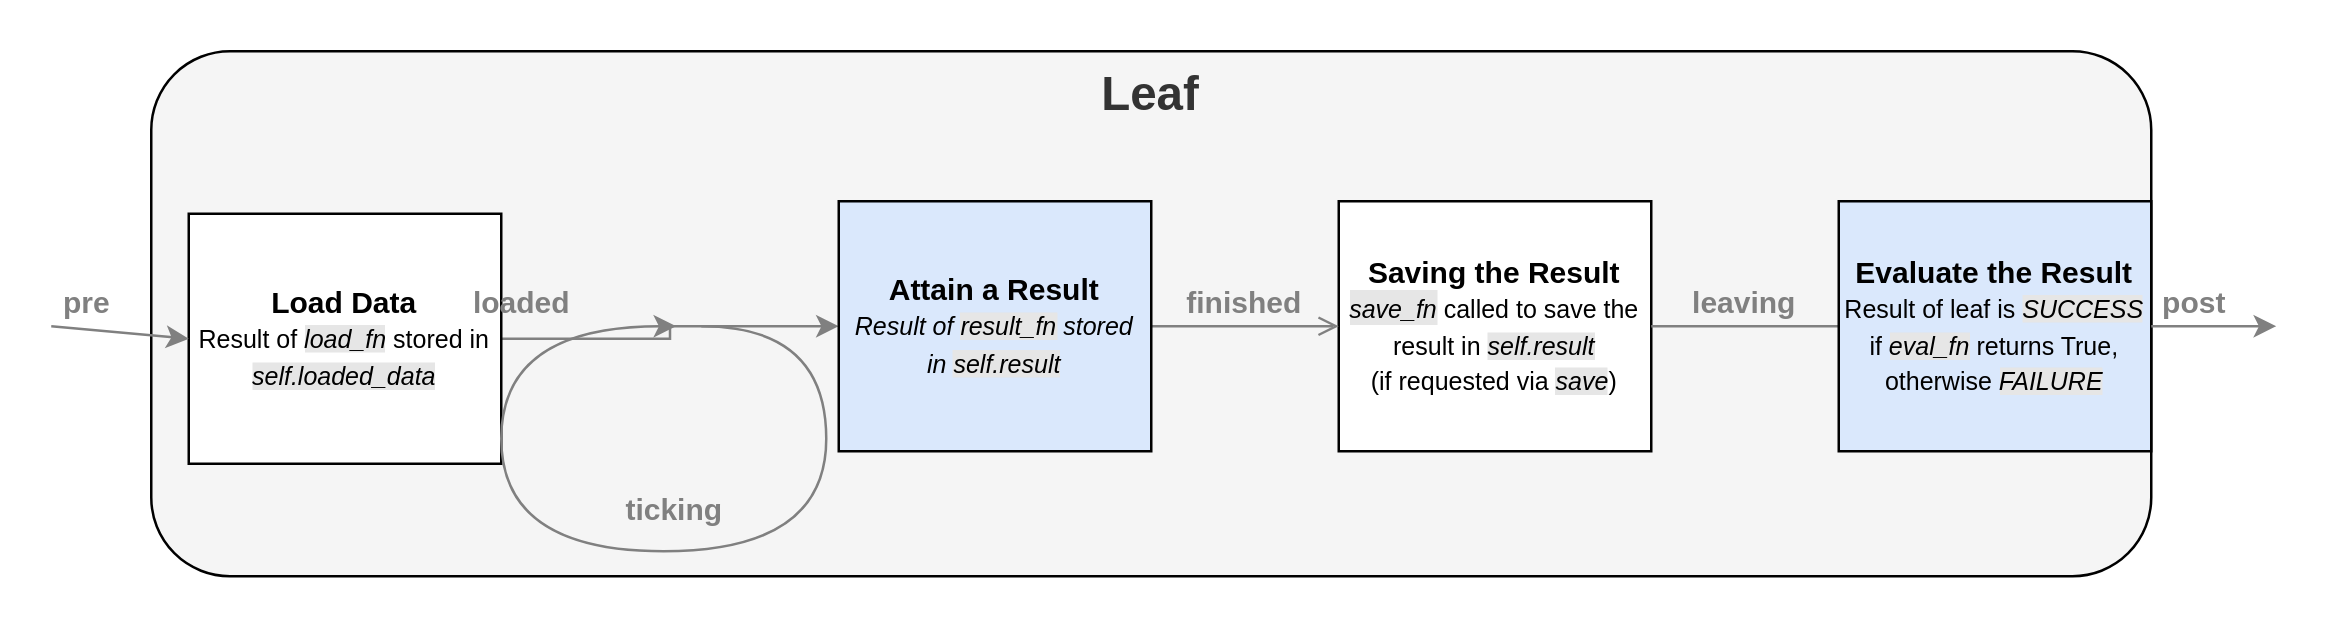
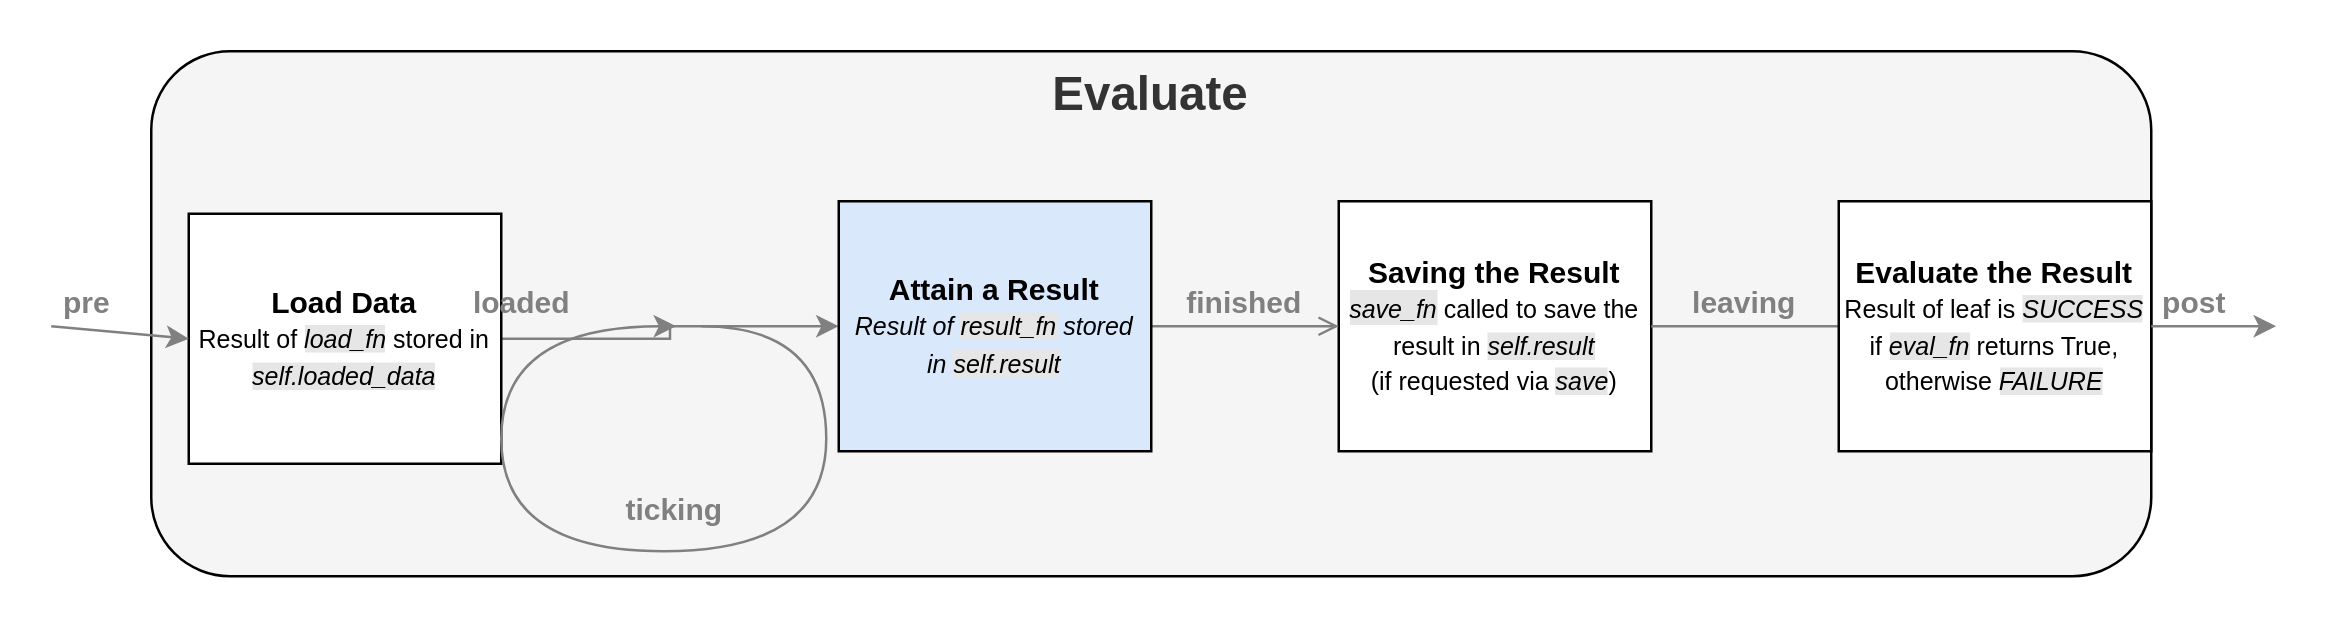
node "Leaf": label "Leaf" -> "Evaluate"
node "Evaluate the Result Result of leaf is SUCCESS if eval_fn returns True, otherwise FAILURE": fillcolor #dae8fc -> #ffffff
